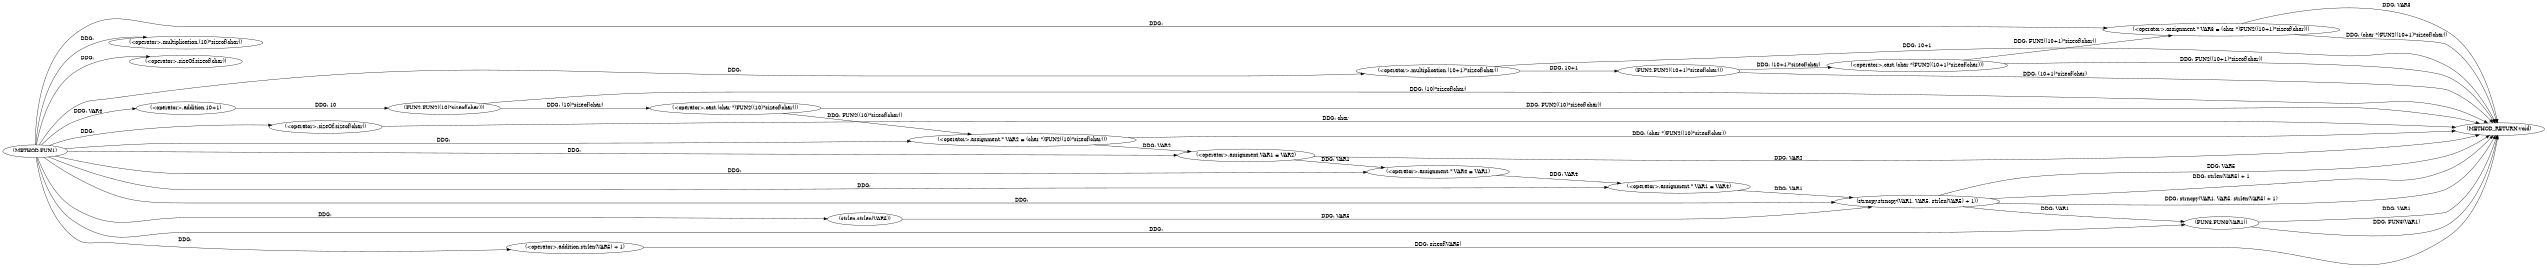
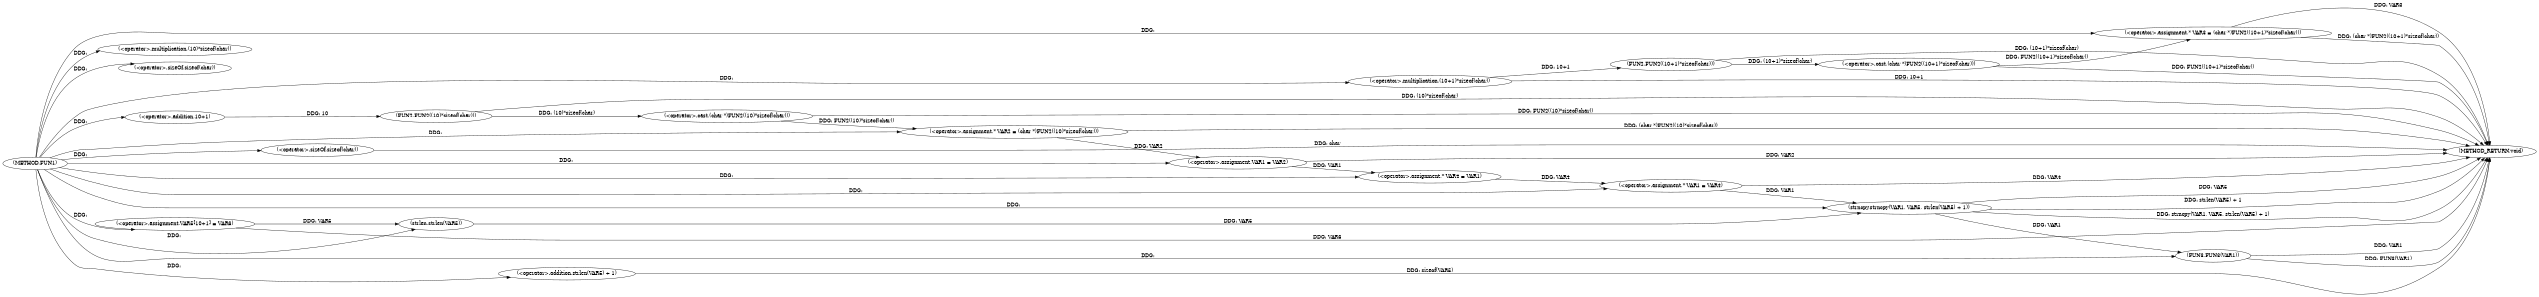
edge "(METHOD,FUN1)" -> "(<operator>.addition,10+1)": label "DDG: VAR4" -> "DDG: "
edge "(<operator>.assignment,* VAR1 = VAR4)" -> "(METHOD_RETURN,void)": added, label "DDG: VAR4"
node "(<operator>.assignment,VAR5[10+1] = VAR6)": added
